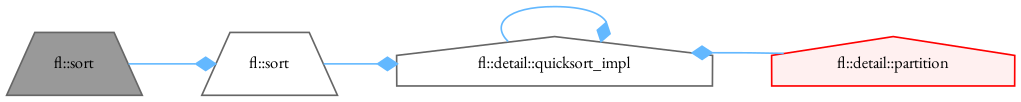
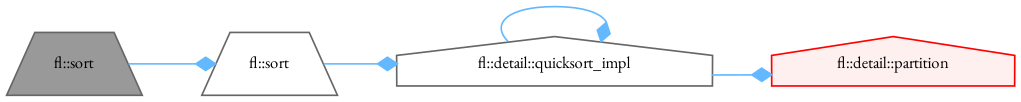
edge "fl::detail::partition" -> "fl::detail::quicksort_impl": reversed
